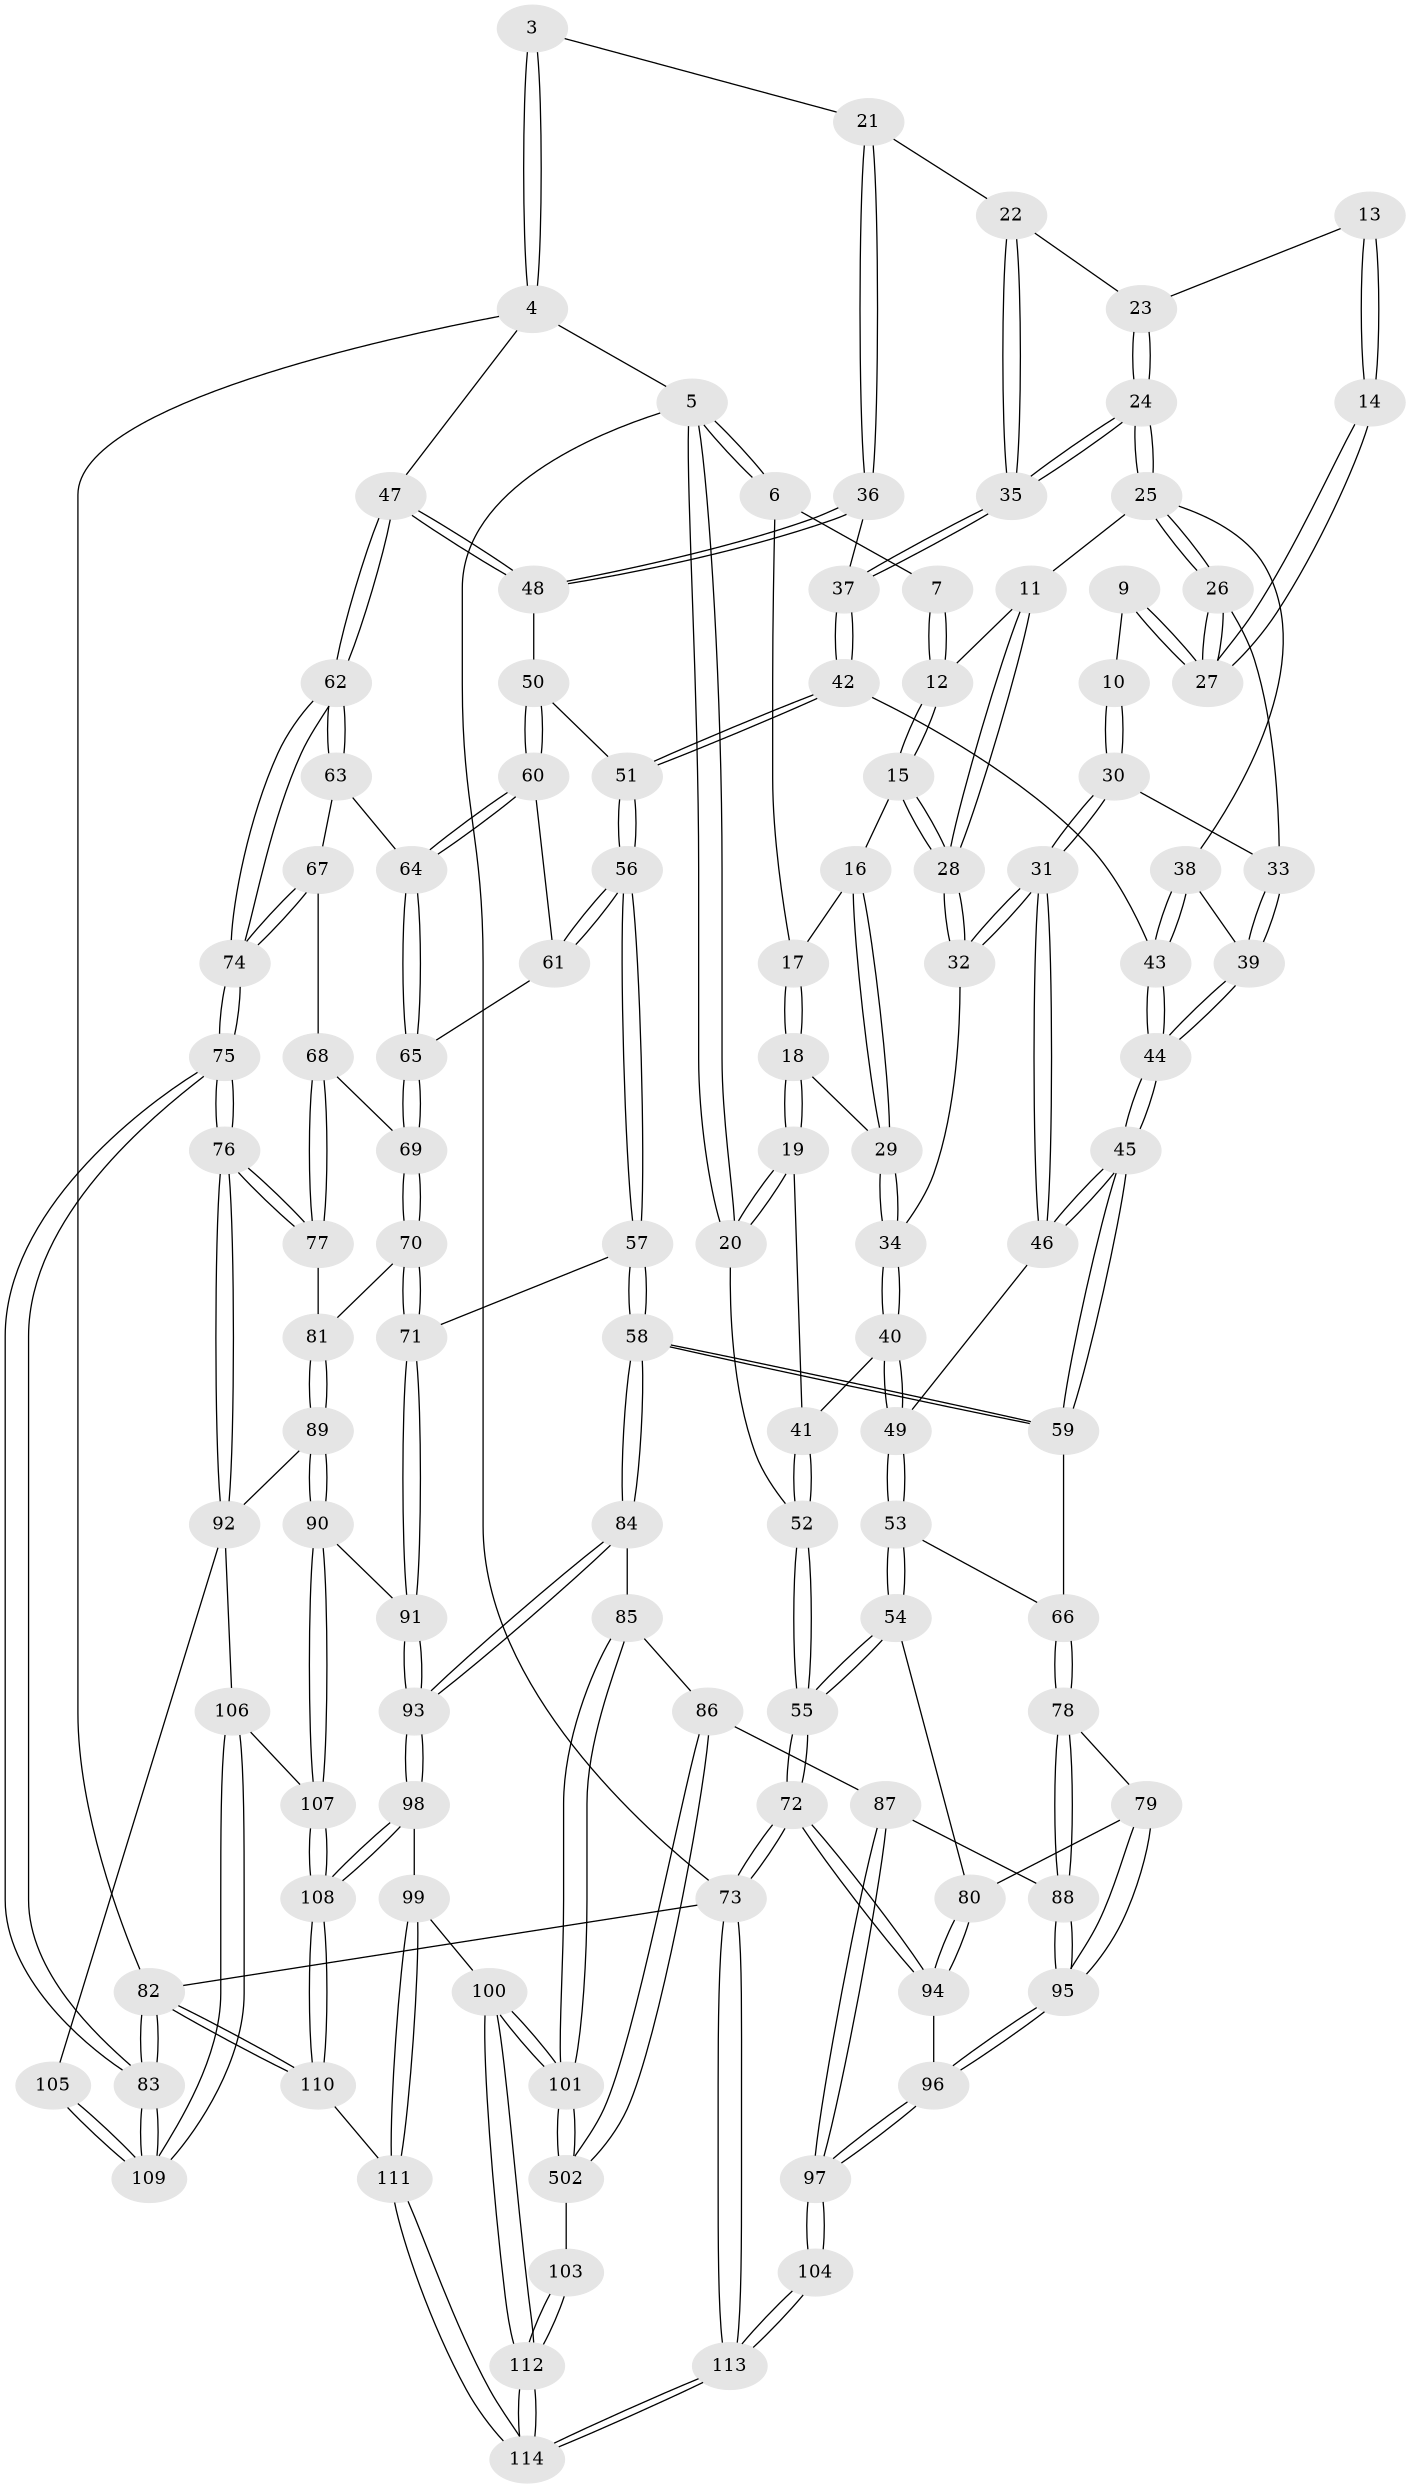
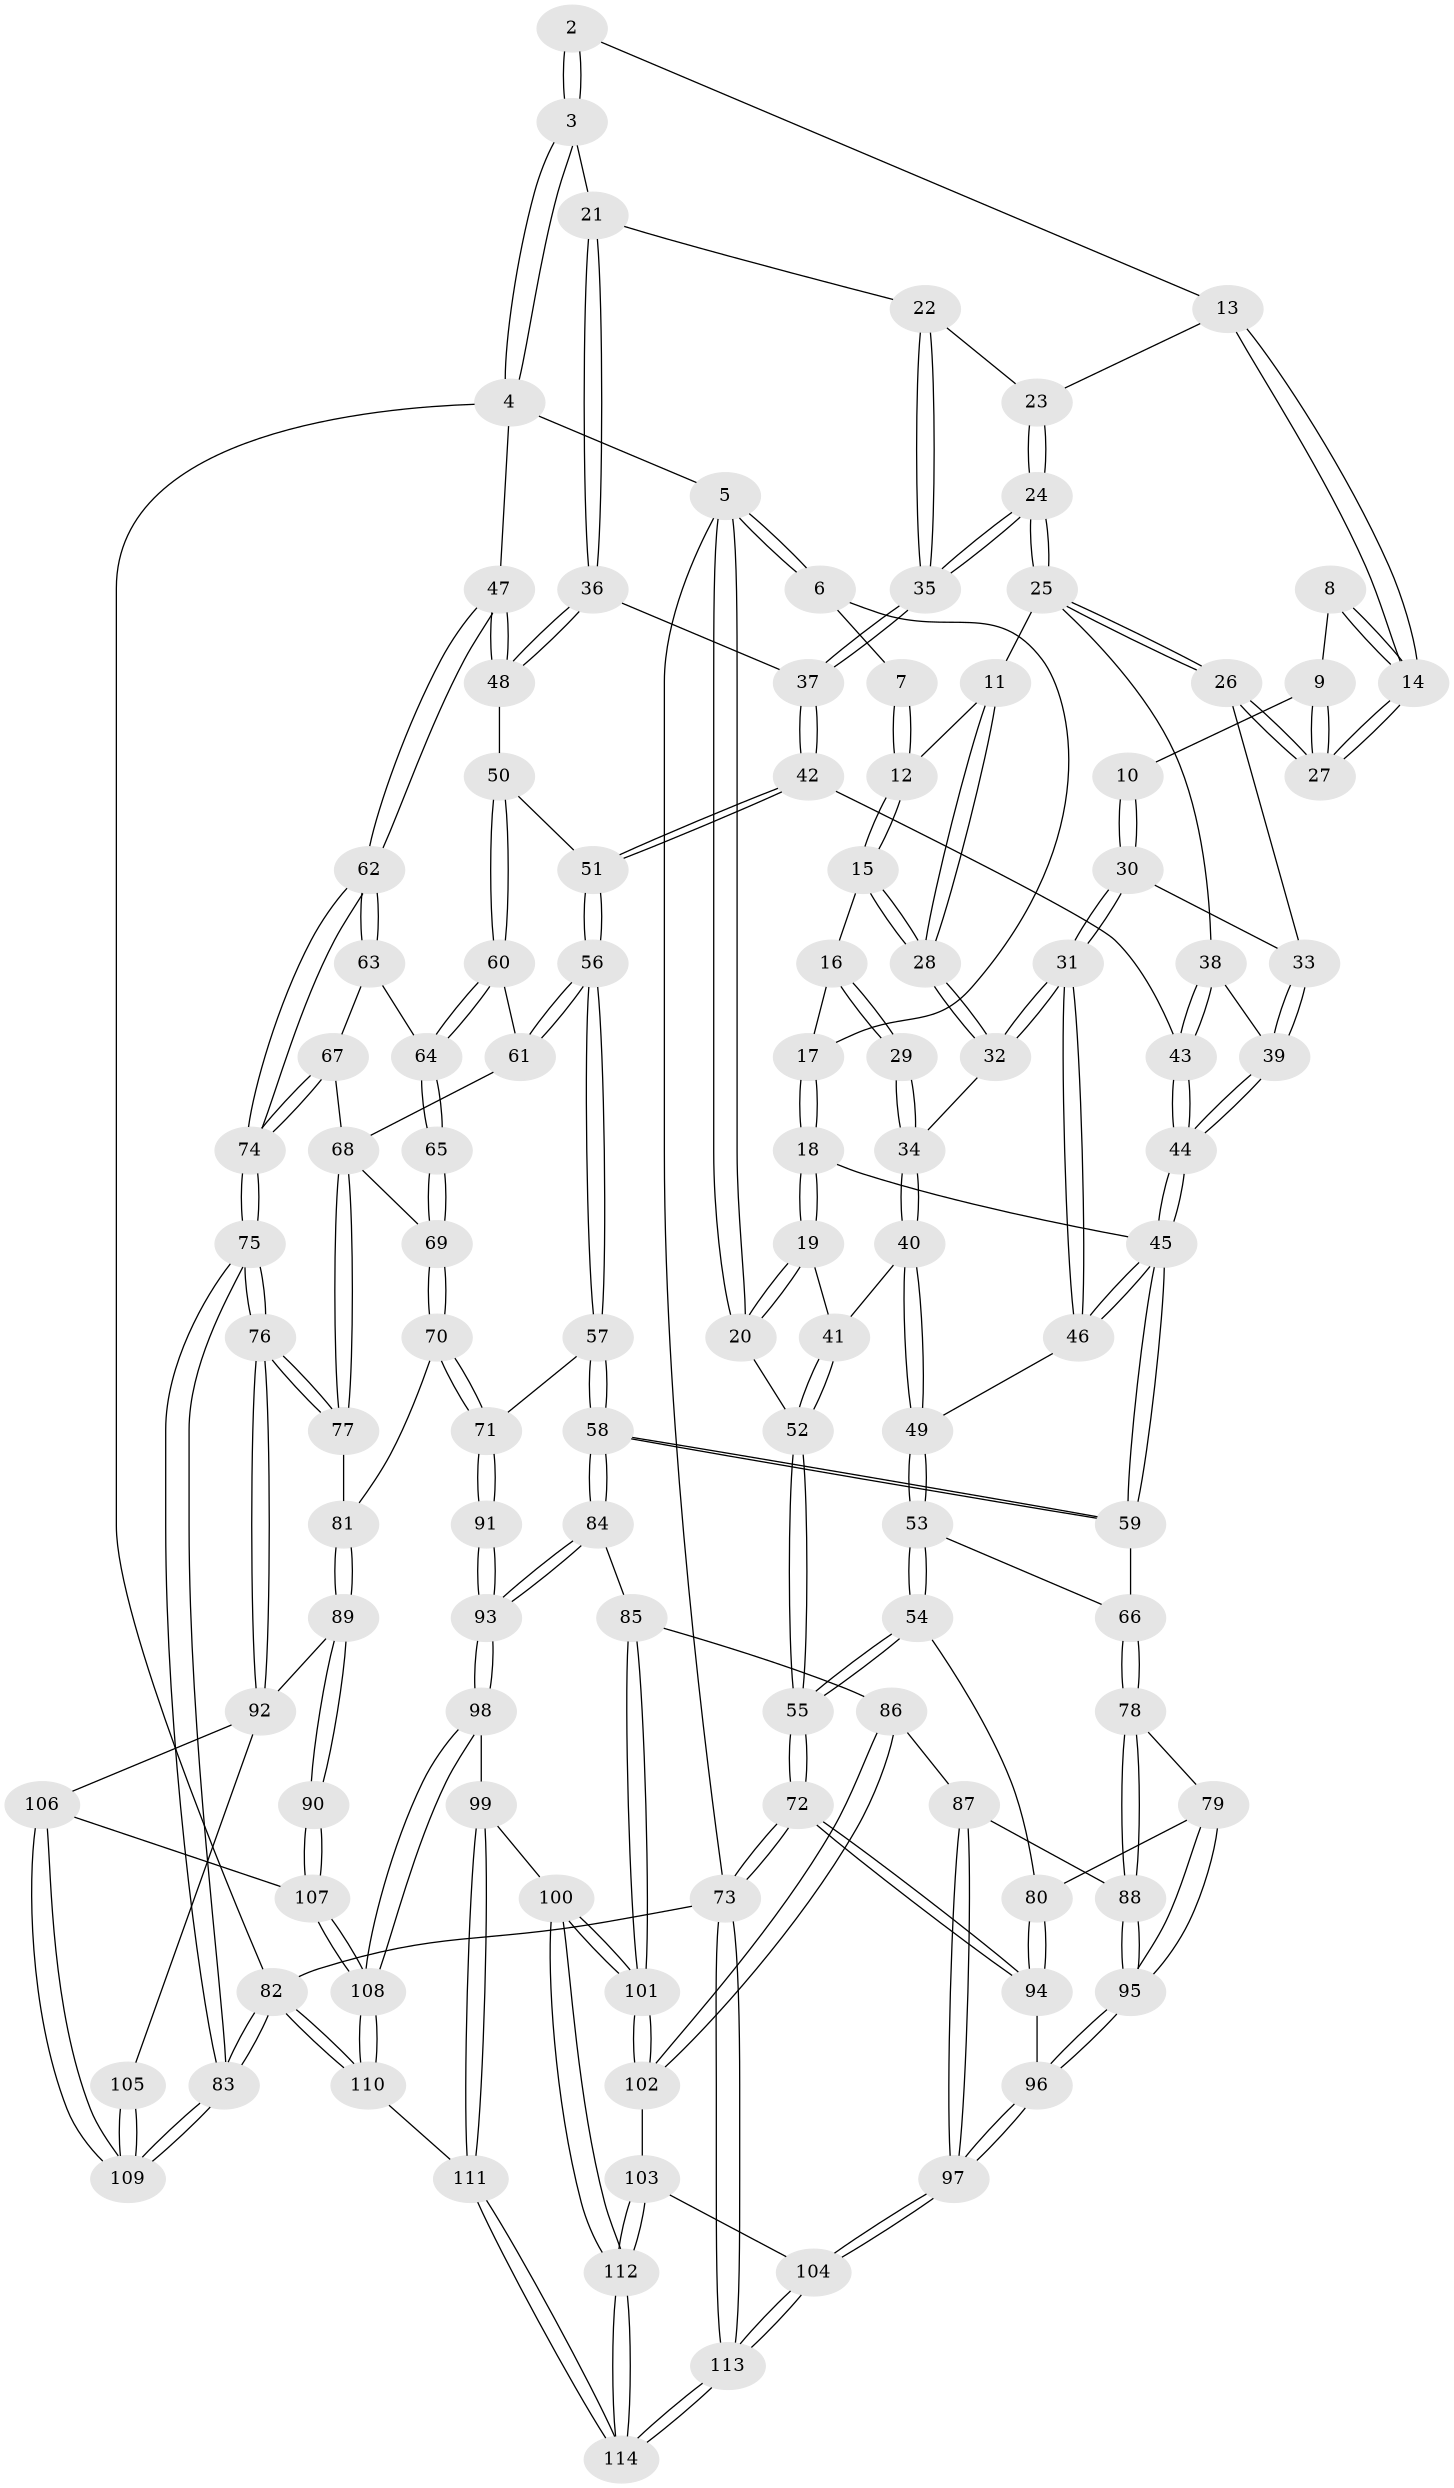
node "2": added
node "8": added
edge "61" -- "65": now "61" -- "68"
edge "18" -- "29": now "18" -- "45"
edge "90" -- "91": removed
node "502": label "502" -> "102"
edge "103" -- "104": added
